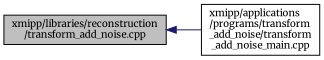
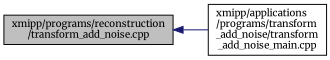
node "xmipp/libraries/reconstruction /transform_add_noise.cpp": label "xmipp/libraries/reconstruction /transform_add_noise.cpp" -> "xmipp/programs/reconstruction /transform_add_noise.cpp"
